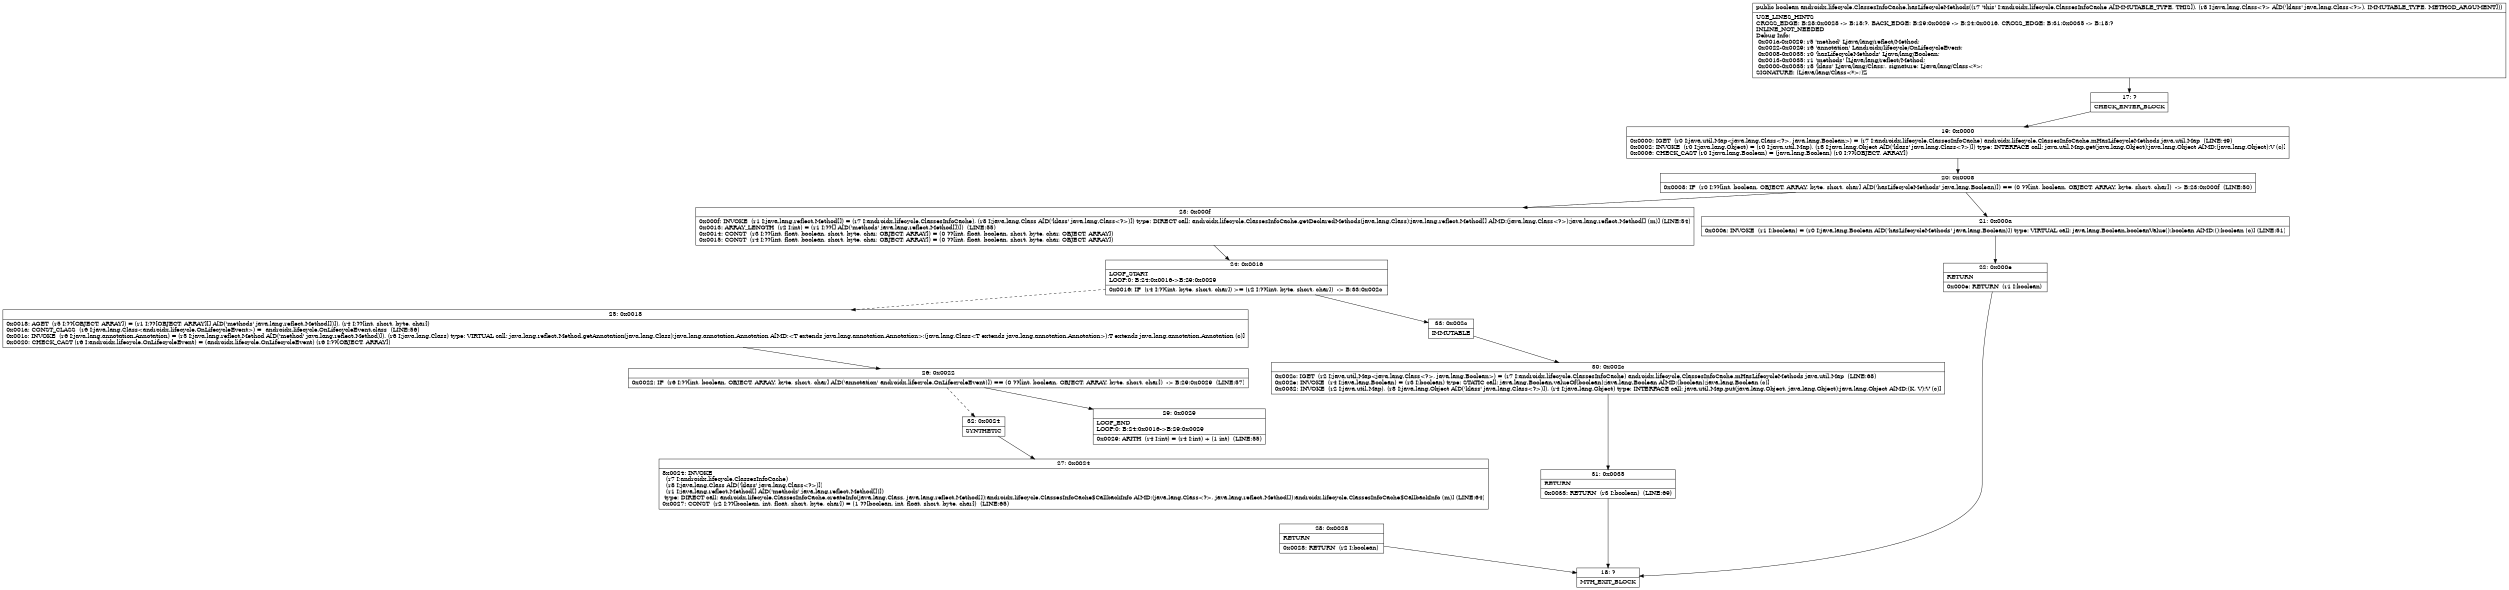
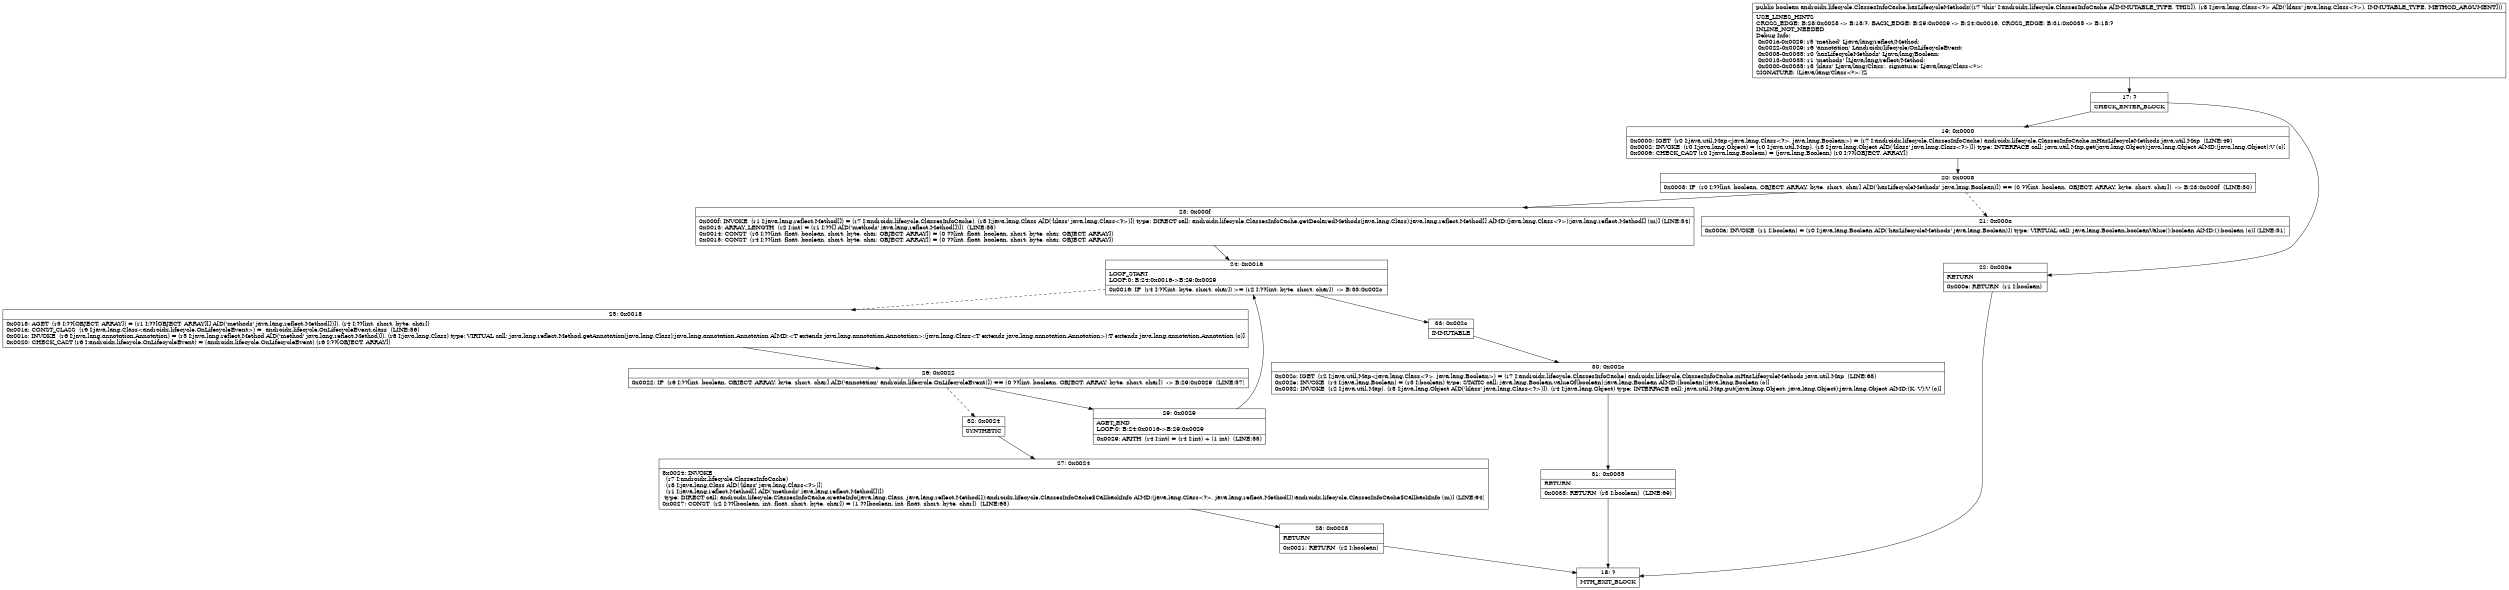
edge "20: 0x0008" -> "21: 0x000a": style solid -> dashed
edge "21: 0x000a" -> "22: 0x000e": now "17: ?" -> "22: 0x000e"
edge "29: 0x0029" -> "24: 0x0016": added
node "29: 0x0029": text "LOOP_END" -> "AGET_END"
edge "27: 0x0024" -> "28: 0x0028": added
node "28: 0x0028": text "0x0028: RETURN  (r2 I:boolean)" -> "0x0021: RETURN  (r2 I:boolean)"
